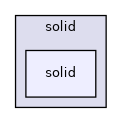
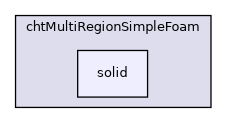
cluster "solid": label "solid" -> "chtMultiRegionSimpleFoam"
